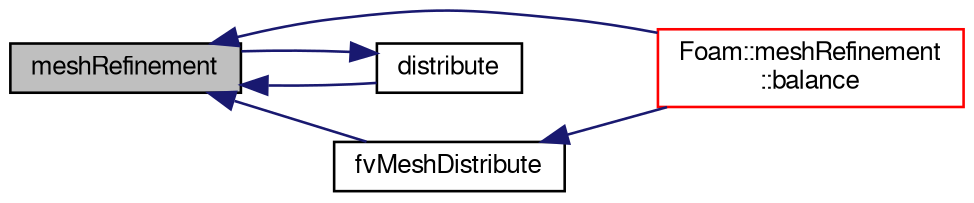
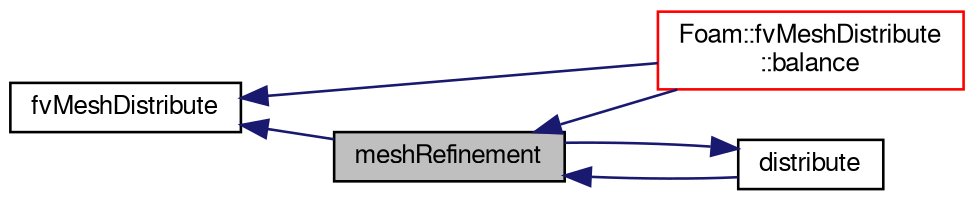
node "Foam::meshRefinement ::balance": label "Foam::meshRefinement ::balance" -> "Foam::fvMeshDistribute ::balance"
edge "fvMeshDistribute" -> "meshRefinement": reversed
